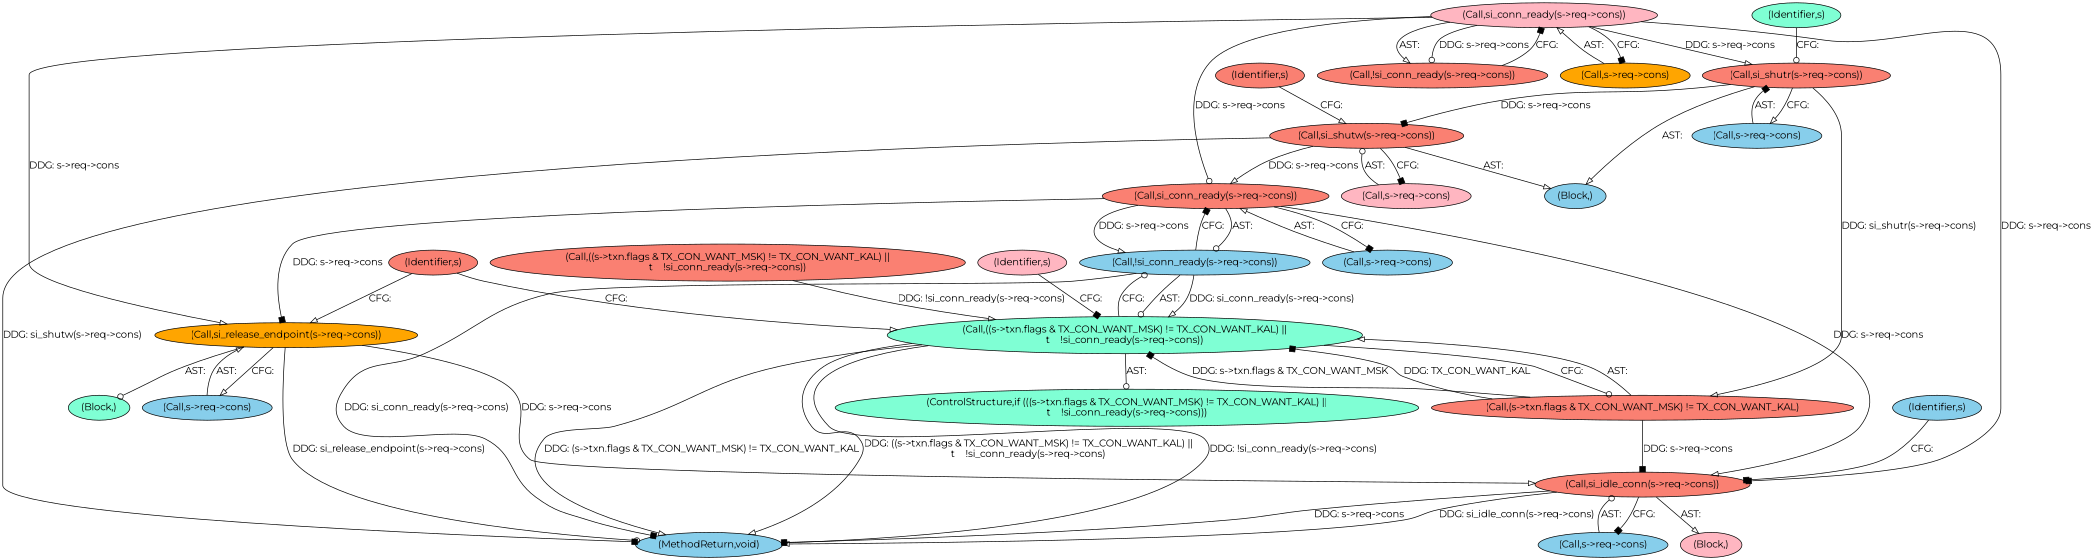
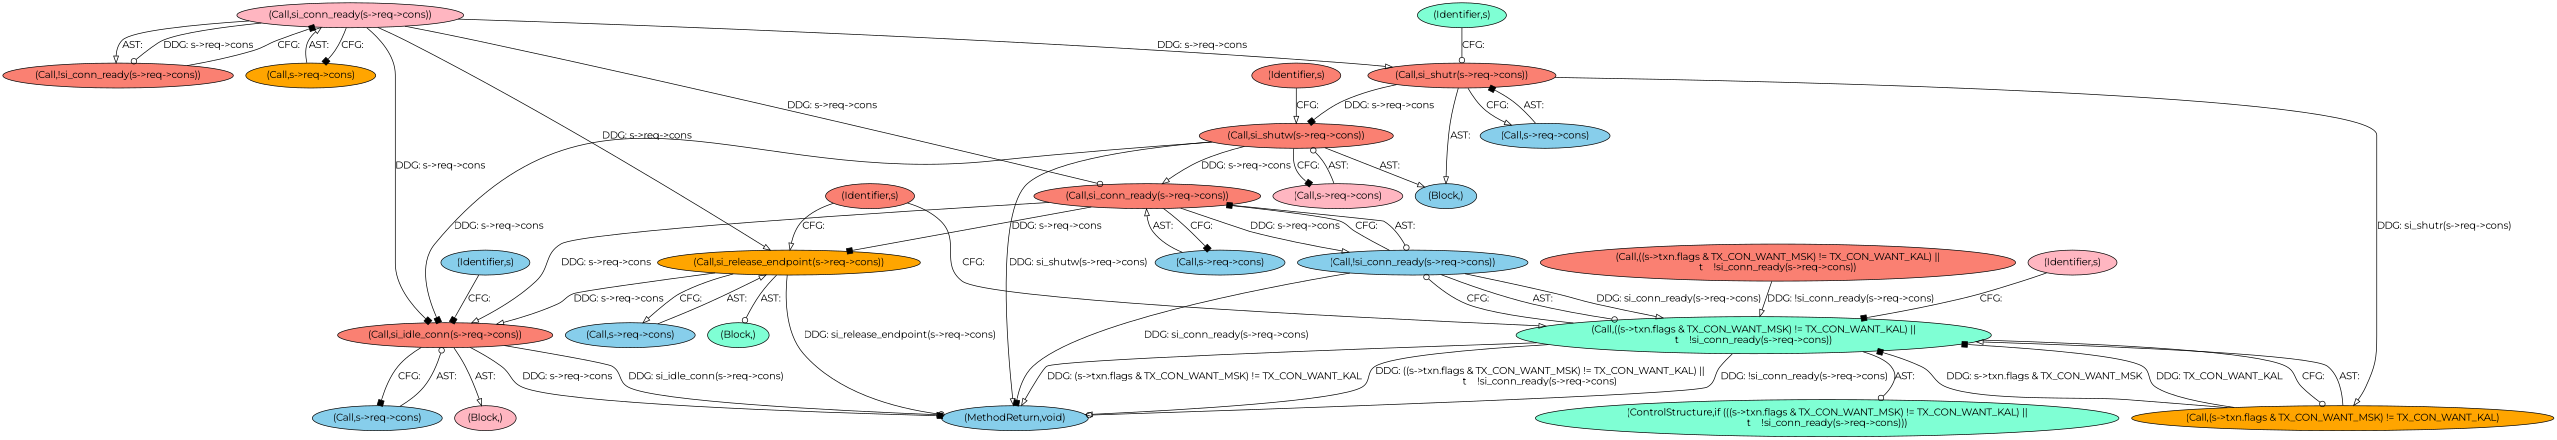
edge "(Call,si_shutw(s->req->cons))" -> "(MethodReturn,void)": arrowhead box -> onormal
node "(Call,(s->txn.flags & TX_CON_WANT_MSK) != TX_CON_WANT_KAL)": fillcolor salmon -> orange
edge "(Call,(s->txn.flags & TX_CON_WANT_MSK) != TX_CON_WANT_KAL)" -> "(Call,si_idle_conn(s->req->cons))": now "(Call,si_shutw(s->req->cons))" -> "(Call,si_idle_conn(s->req->cons))"
